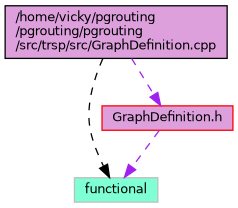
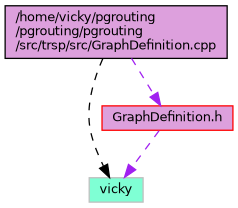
node "functional": label "functional" -> "vicky"
